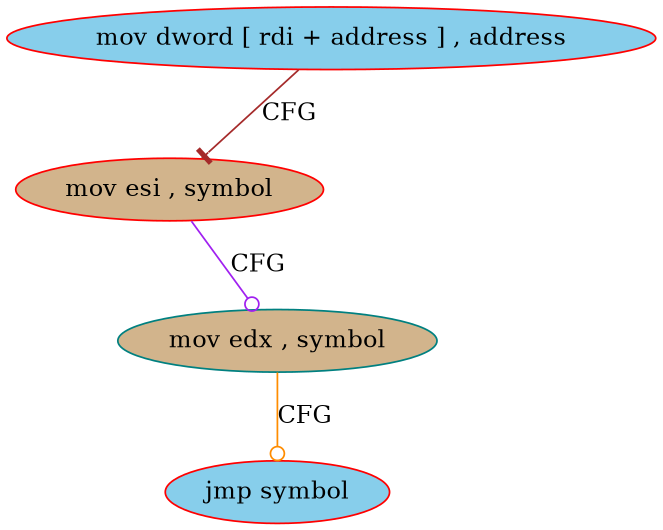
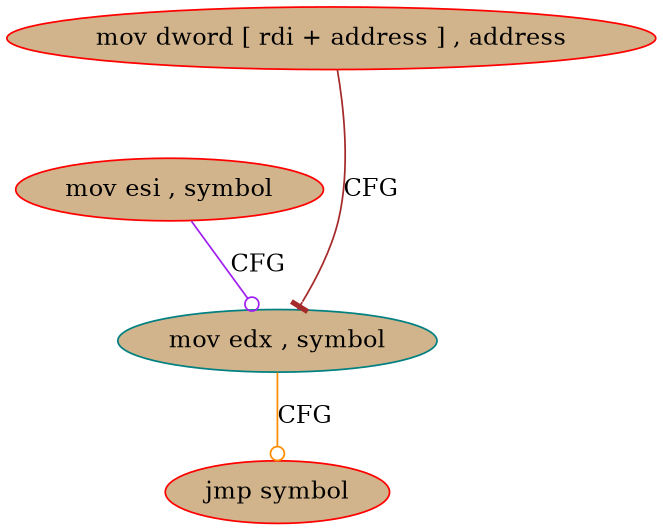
node "mov dword [ rdi + address ] , address": fillcolor skyblue -> tan
edge "mov dword [ rdi + address ] , address" -> "mov esi , symbol": now "mov dword [ rdi + address ] , address" -> "mov edx , symbol"
node "jmp symbol": fillcolor skyblue -> tan
